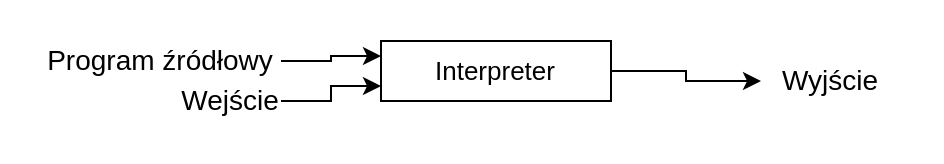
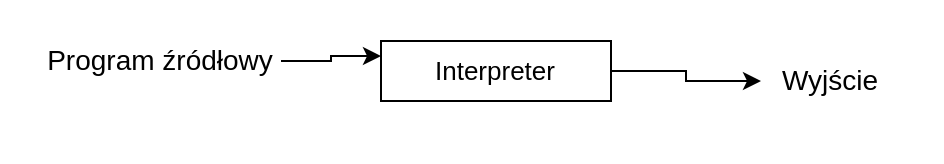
edge "Wejście" -> "Interpreter": removed
node "Wejście": removed
